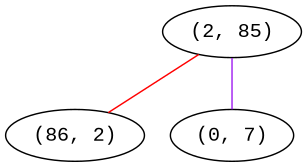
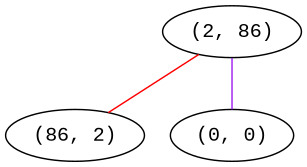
node "(2, 85)": label "(2, 85)" -> "(2, 86)"
node "(0, 7)": label "(0, 7)" -> "(0, 0)"
